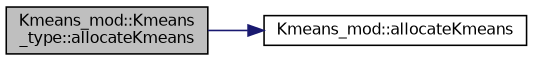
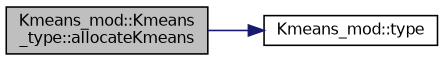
node "Kmeans_mod::allocateKmeans": label "Kmeans_mod::allocateKmeans" -> "Kmeans_mod::type"
